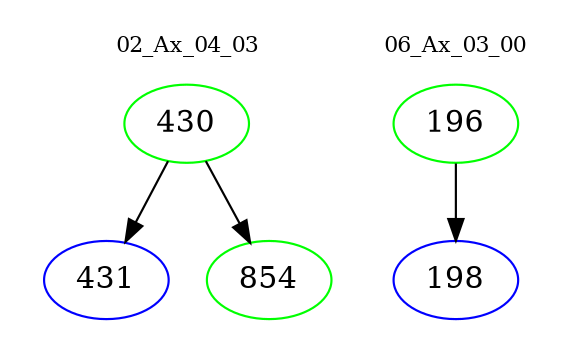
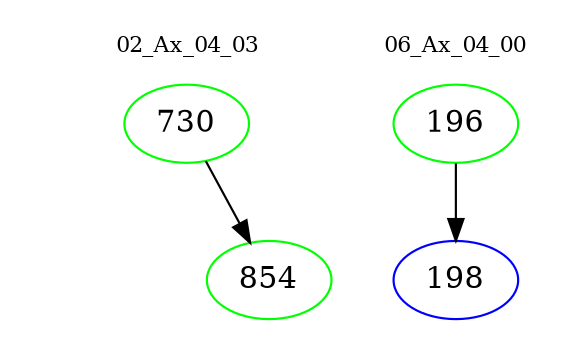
cluster "06_Ax_03_00": label "06_Ax_03_00" -> "06_Ax_04_00"
node "430": label "430" -> "730"
node "431": removed
